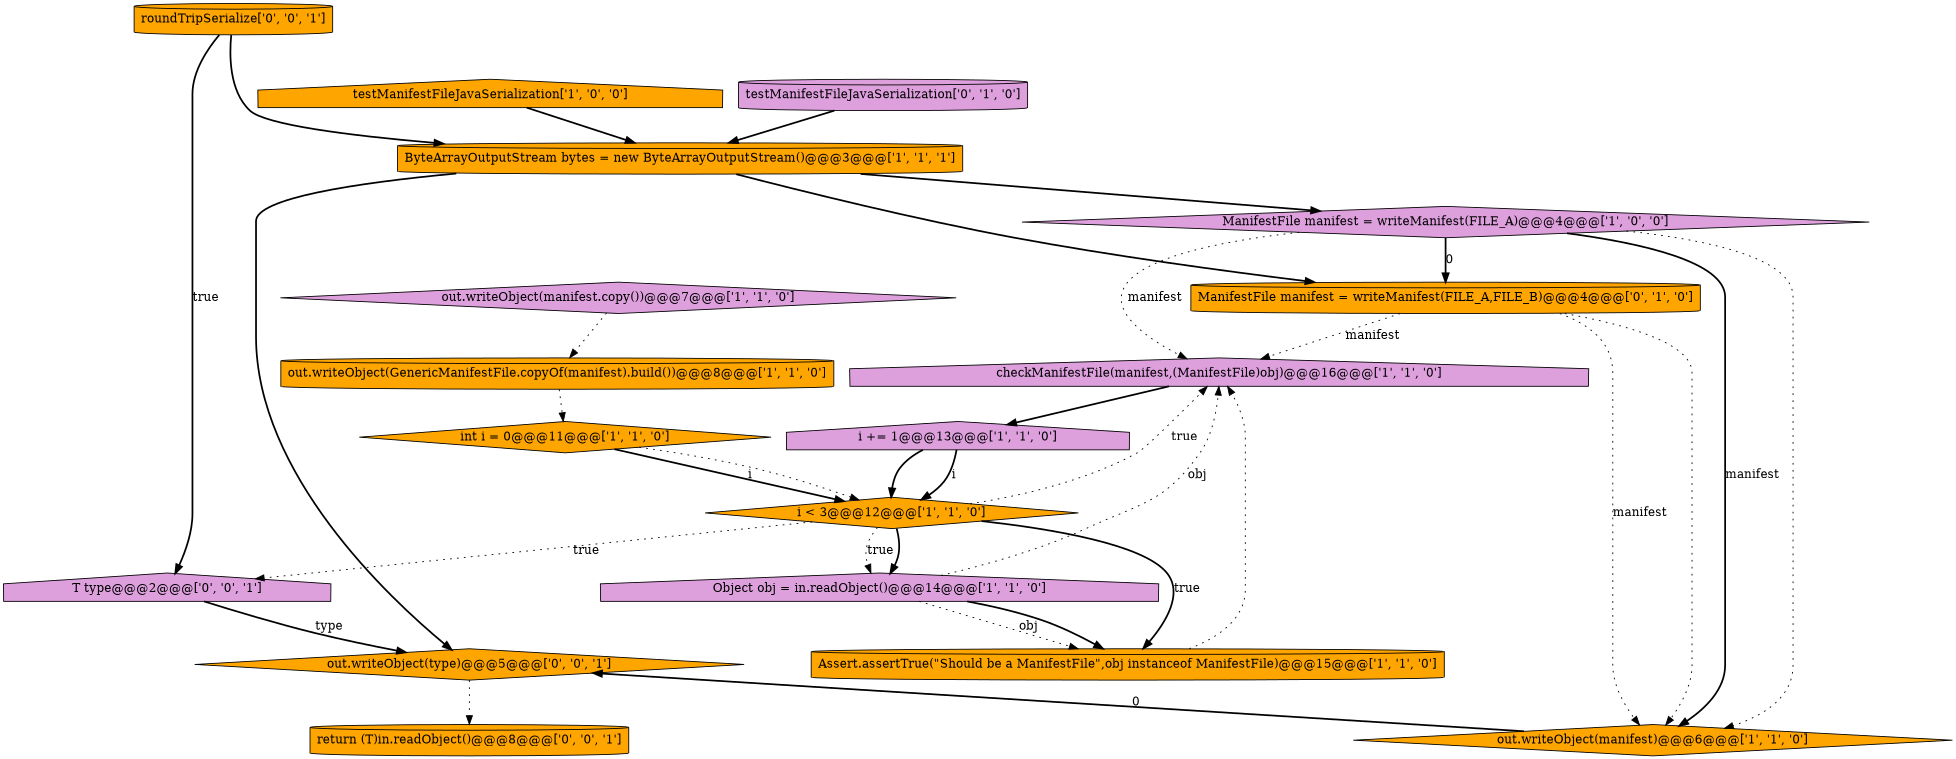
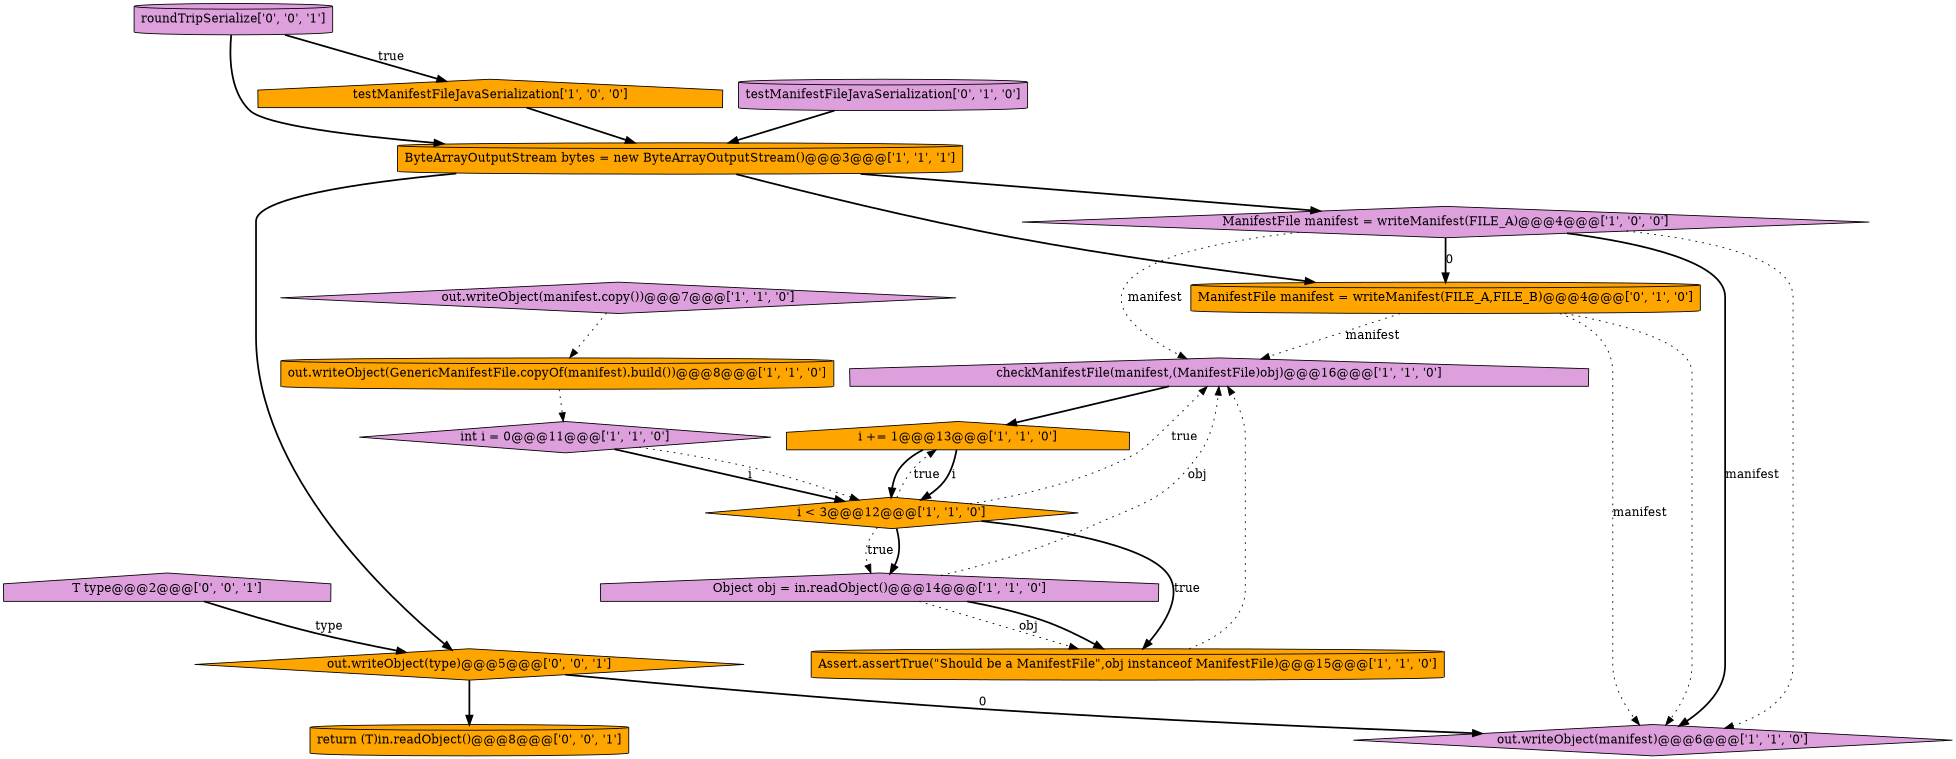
node "roundTripSerialize['0', '0', '1']": fillcolor orange -> plum
edge "roundTripSerialize['0', '0', '1']" -> "T type@@@2@@@['0', '0', '1']": now "roundTripSerialize['0', '0', '1']" -> "testManifestFileJavaSerialization['1', '0', '0']"
node "int i = 0@@@11@@@['1', '1', '0']": fillcolor orange -> plum
node "i += 1@@@13@@@['1', '1', '0']": fillcolor plum -> orange
edge "i < 3@@@12@@@['1', '1', '0']" -> "T type@@@2@@@['0', '0', '1']": now "i < 3@@@12@@@['1', '1', '0']" -> "i += 1@@@13@@@['1', '1', '0']"
edge "out.writeObject(type)@@@5@@@['0', '0', '1']" -> "return (T)in.readObject()@@@8@@@['0', '0', '1']": style dotted -> bold
edge "out.writeObject(manifest)@@@6@@@['1', '1', '0']" -> "out.writeObject(type)@@@5@@@['0', '0', '1']": reversed
node "out.writeObject(manifest)@@@6@@@['1', '1', '0']": fillcolor orange -> plum
